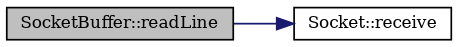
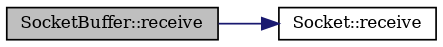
node "SocketBuffer::readLine": label "SocketBuffer::readLine" -> "SocketBuffer::receive"
